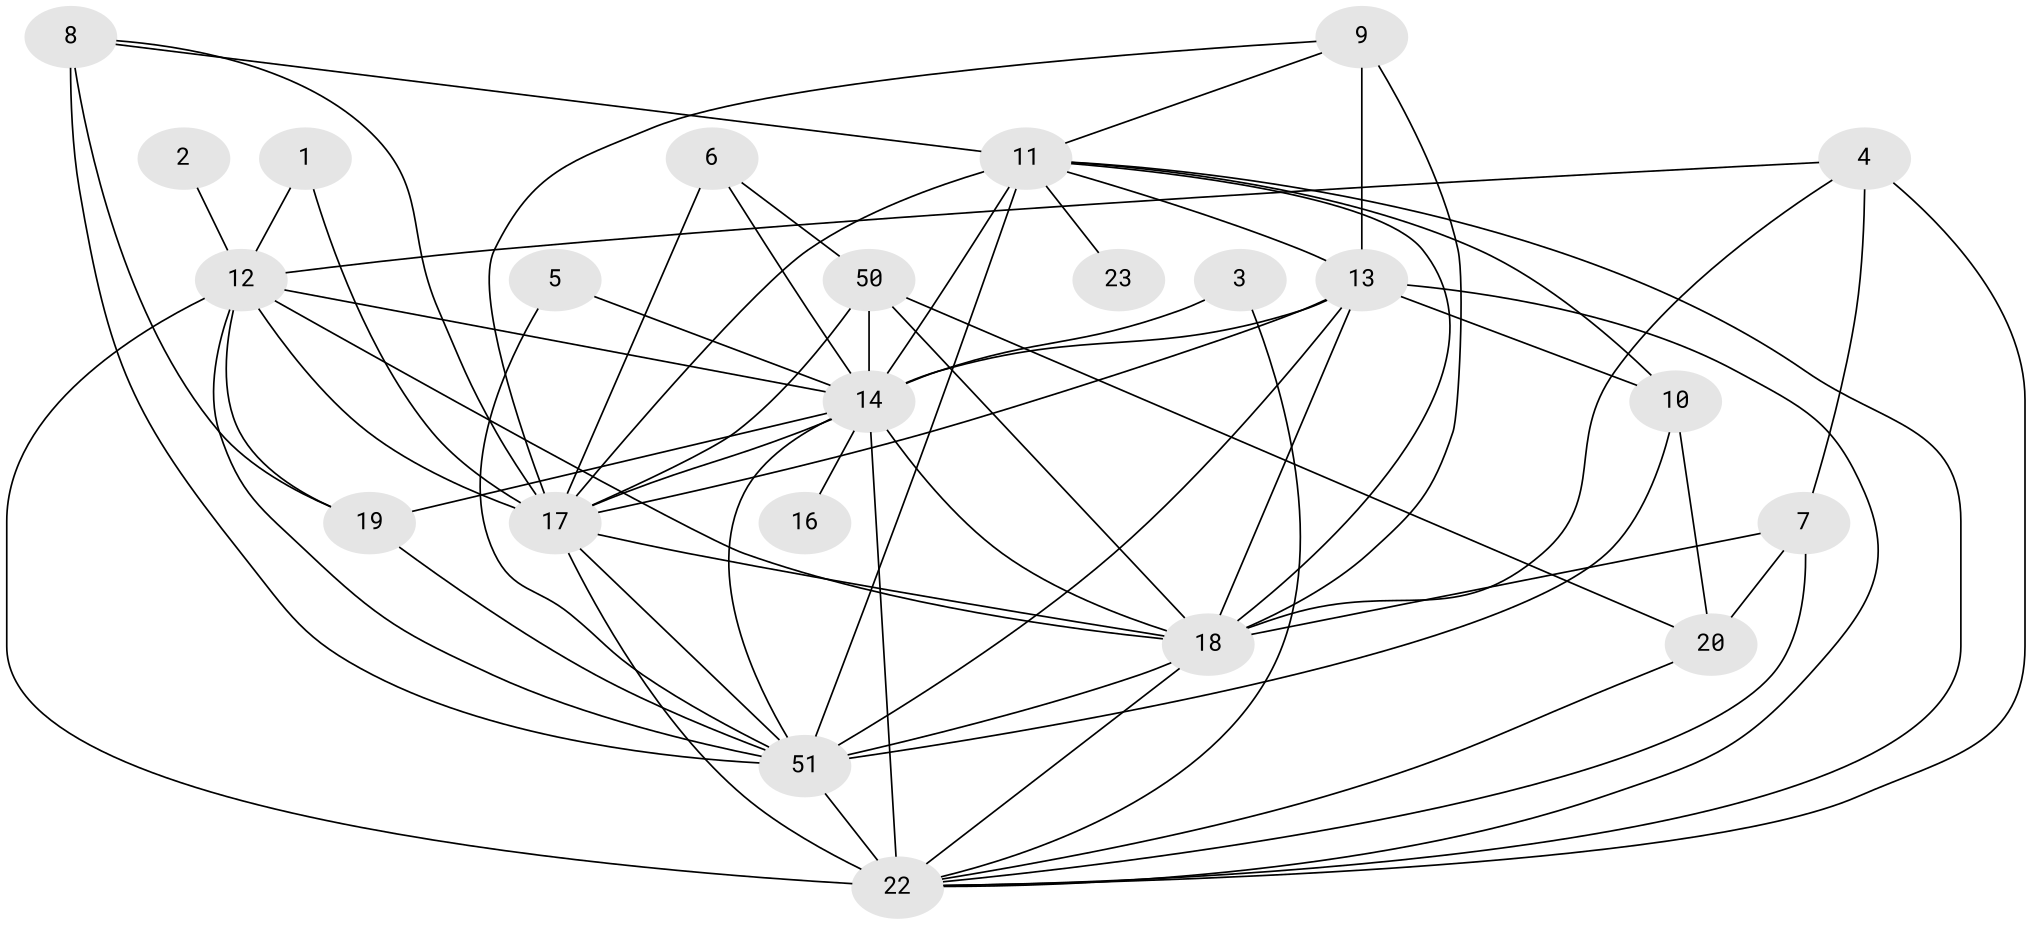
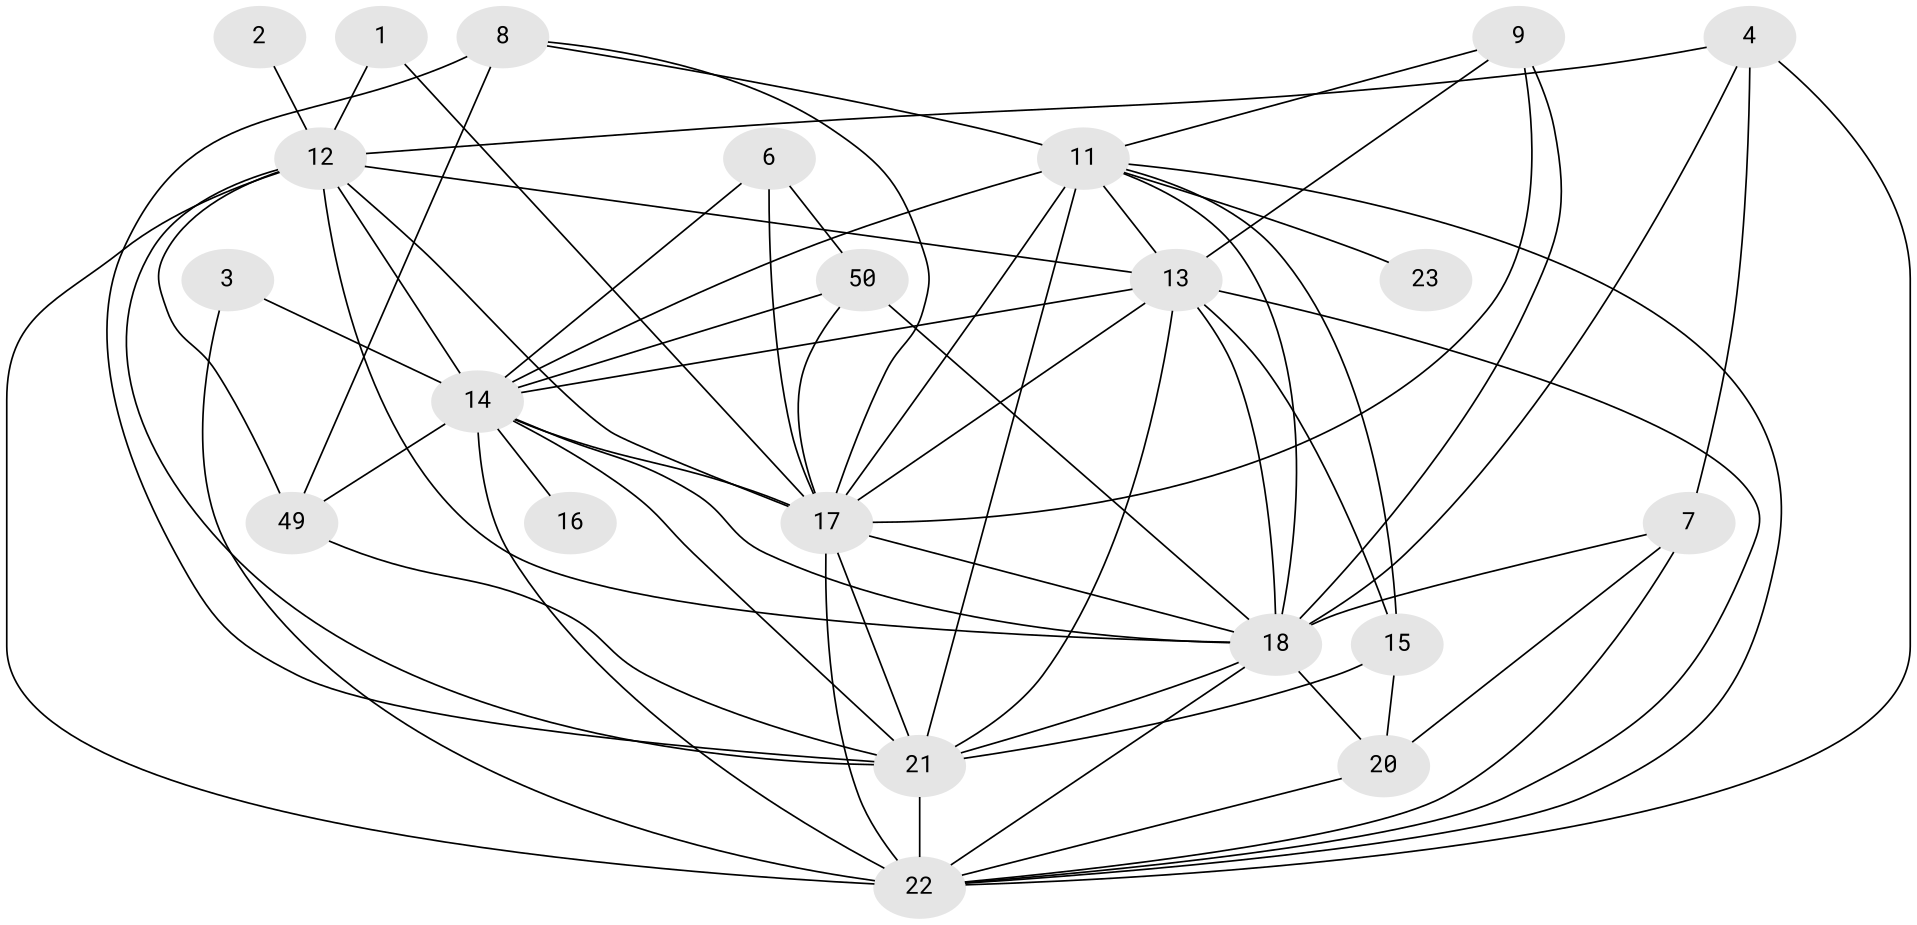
edge "12" -- "13": added
node "5": removed
node "10": label "10" -> "15"
edge "50" -- "20": now "18" -- "20"
node "19": label "19" -> "49"
node "51": label "51" -> "21"
